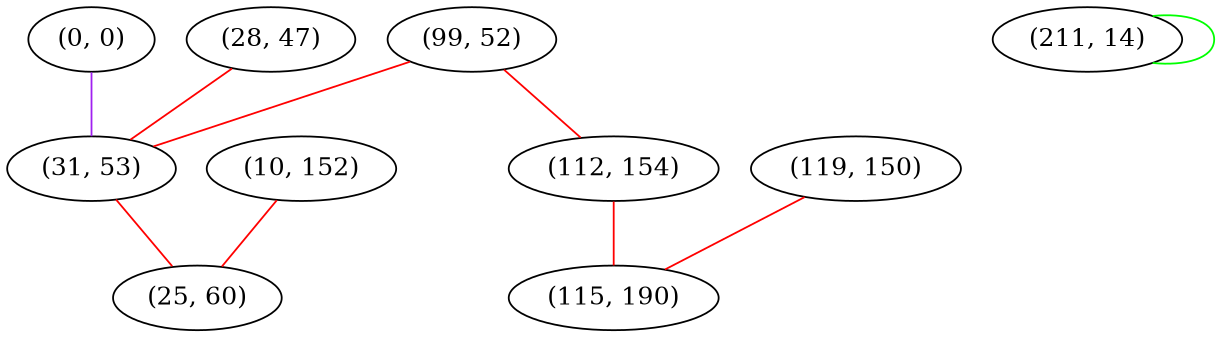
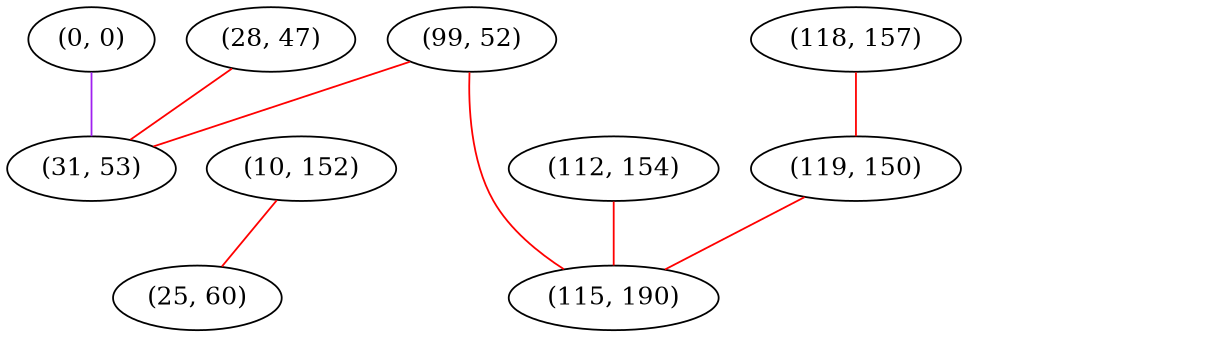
node "(118, 157)": added
node "(211, 14)": removed
edge "(99, 52)" -- "(112, 154)": now "(99, 52)" -- "(115, 190)"
edge "(31, 53)" -- "(25, 60)": removed
